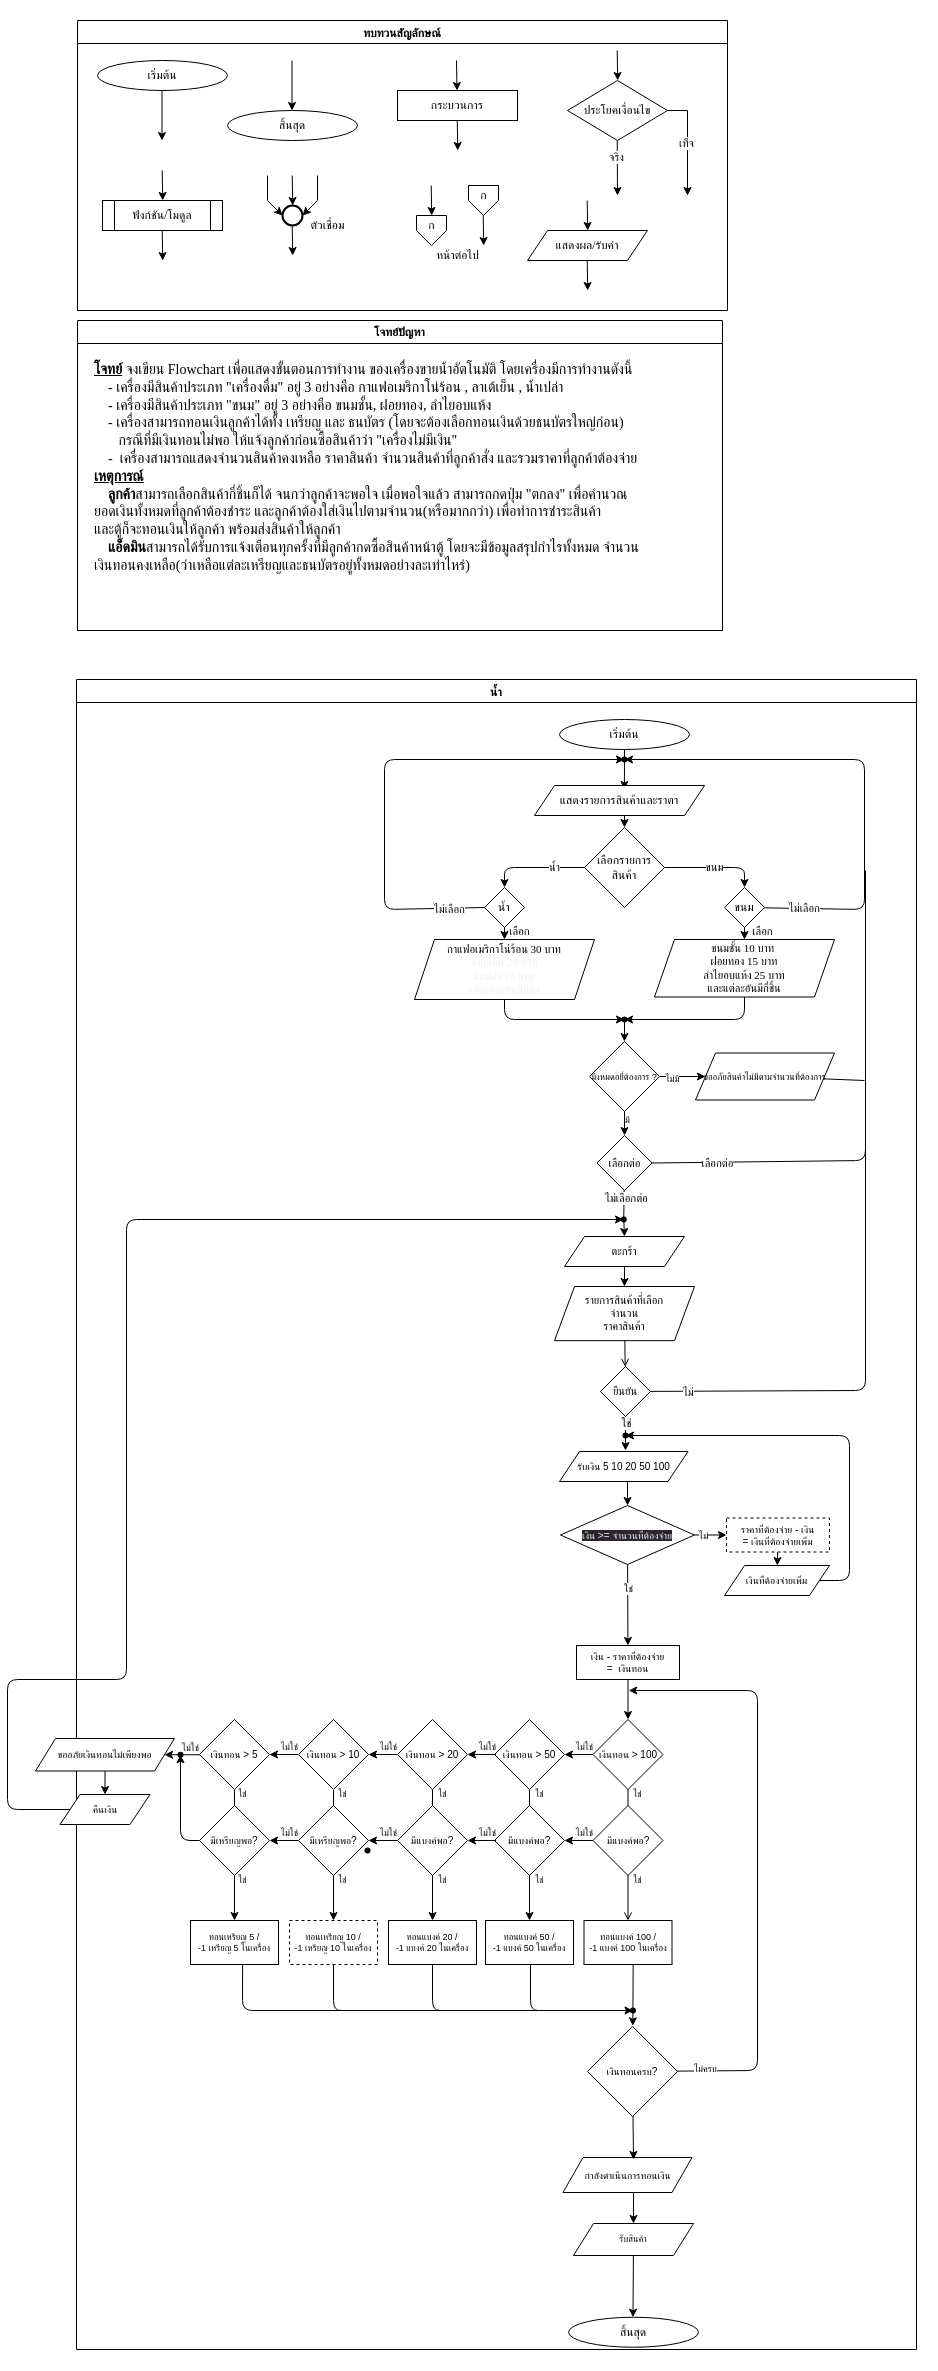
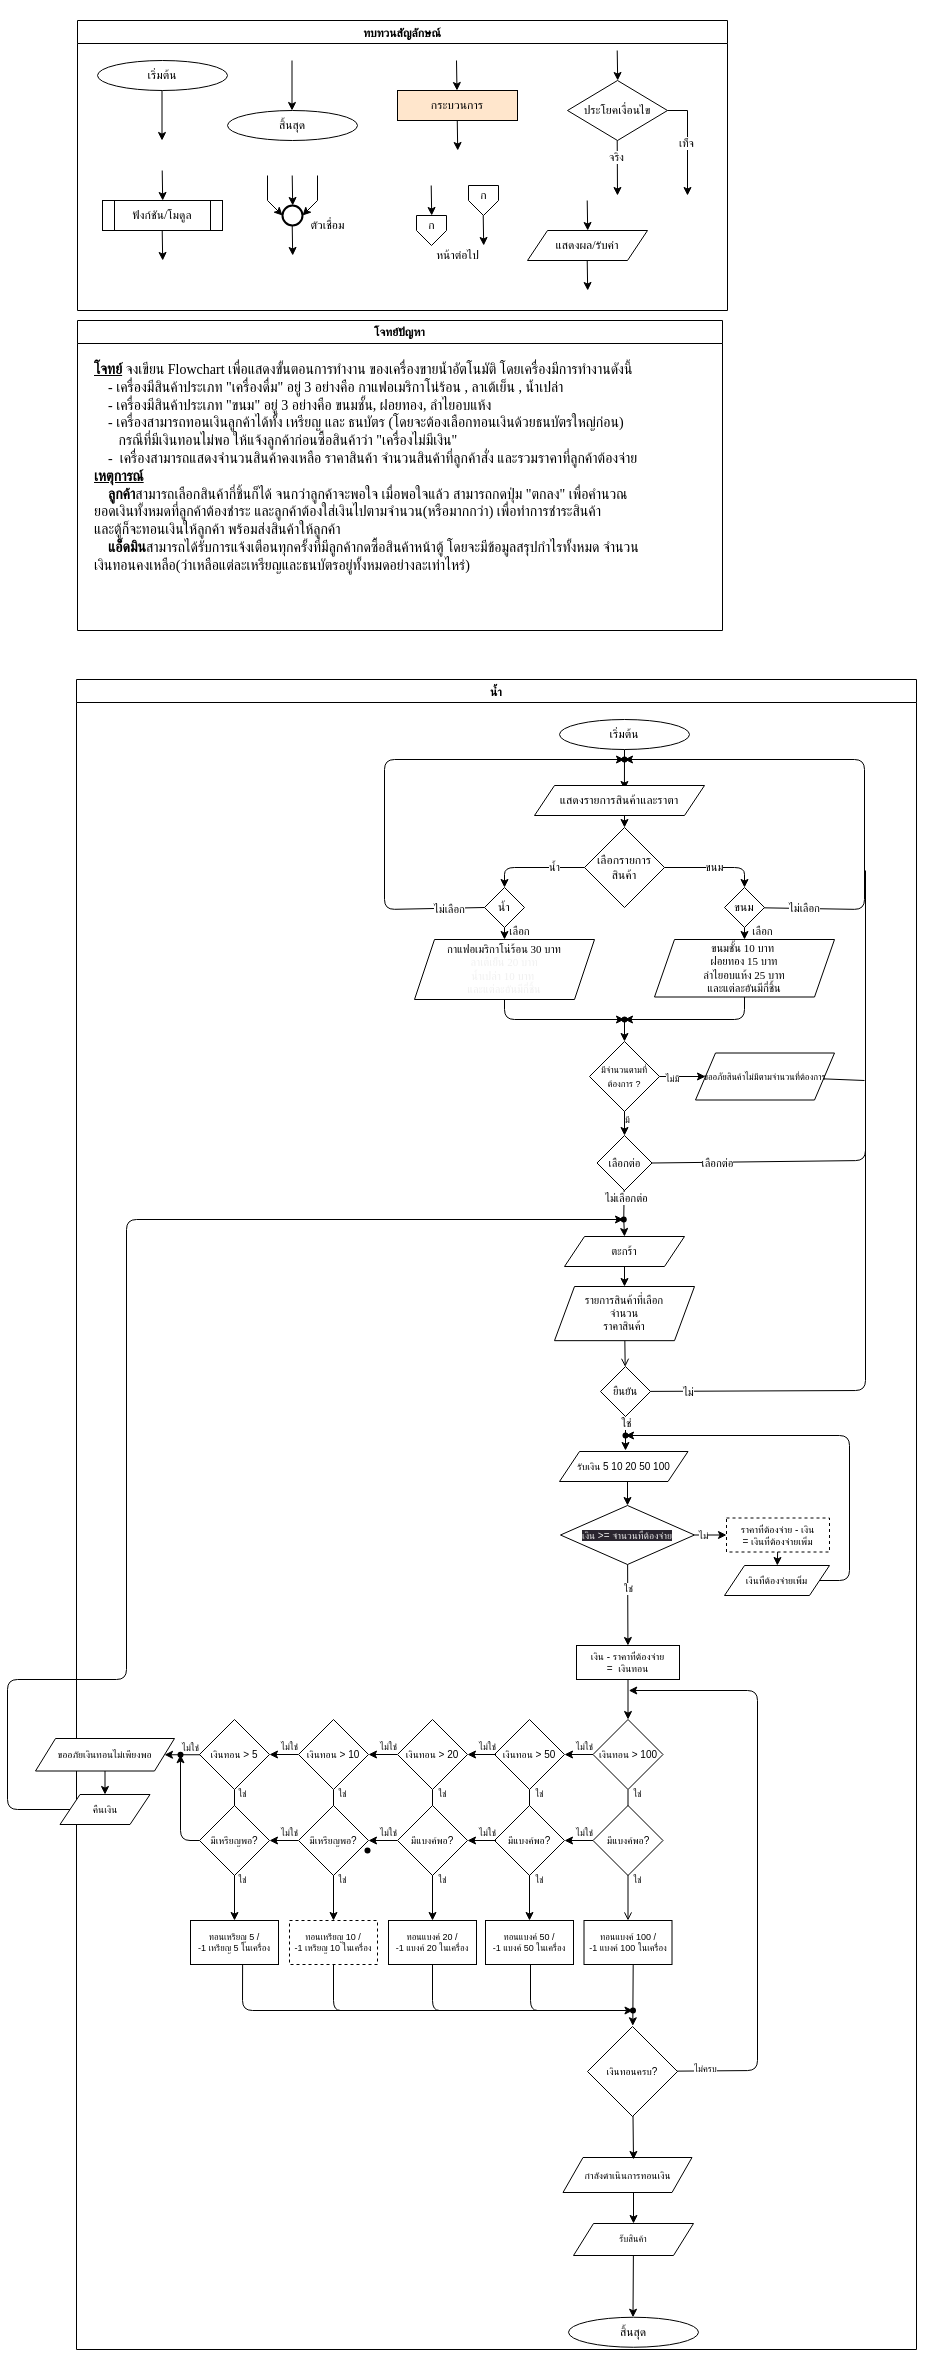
node "กระบวนการ": fillcolor #ffffff -> #ffe6cc
node "มีงหมดอยี่ต้องการ ?": label "มีงหมดอยี่ต้องการ ?" -> "มีจำนวนตามที่ต้องการ ?"
